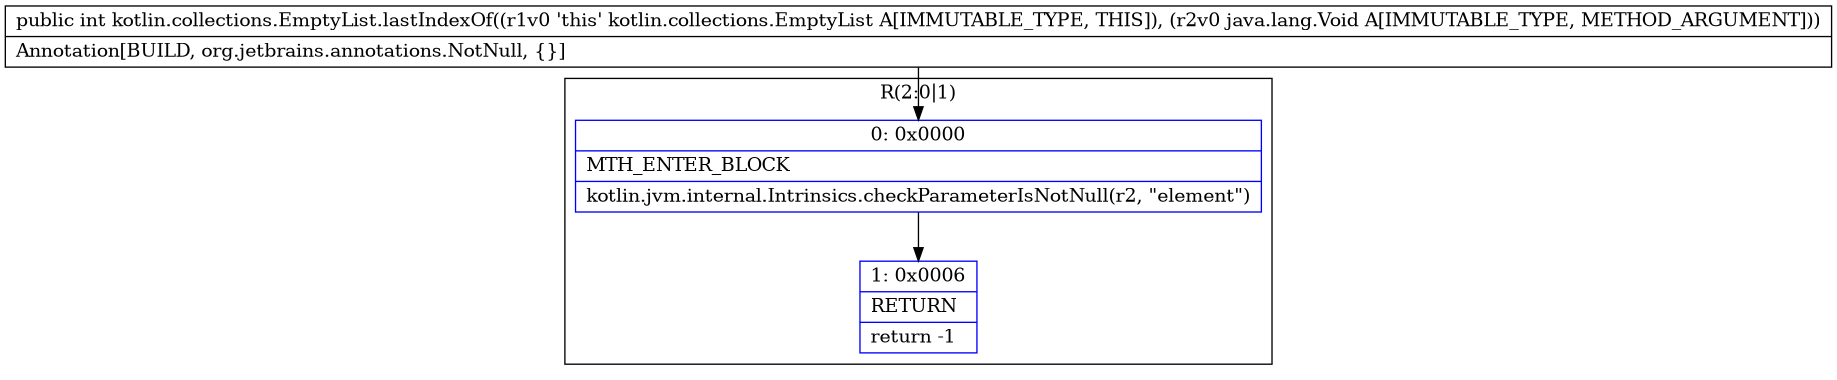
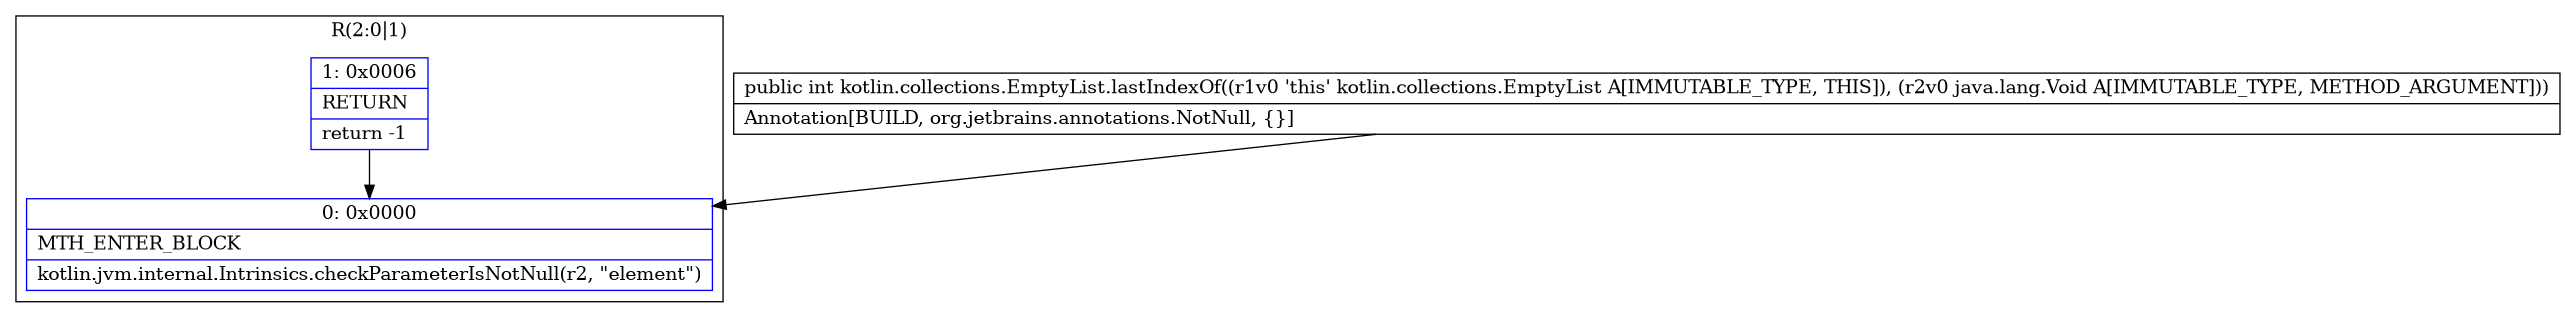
edge "0: 0x0000" -> "1: 0x0006": reversed
